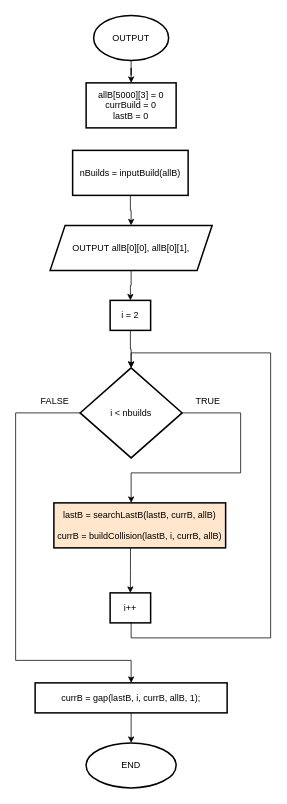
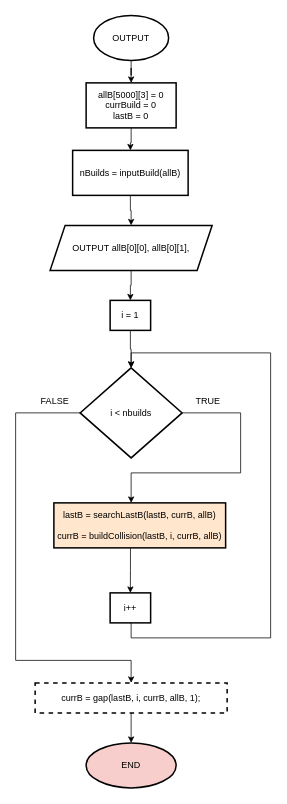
edge "allB[5000][3] = 0 currBuild = 0 lastB = 0" -> "nBuilds = inputBuild(allB)": added
node "i = 2": label "i = 2" -> "i = 1"
node "currB = gap(lastB, i, currB, allB, 1);": style solid -> dashed
node "END": fillcolor #ffffff -> #f8cecc
